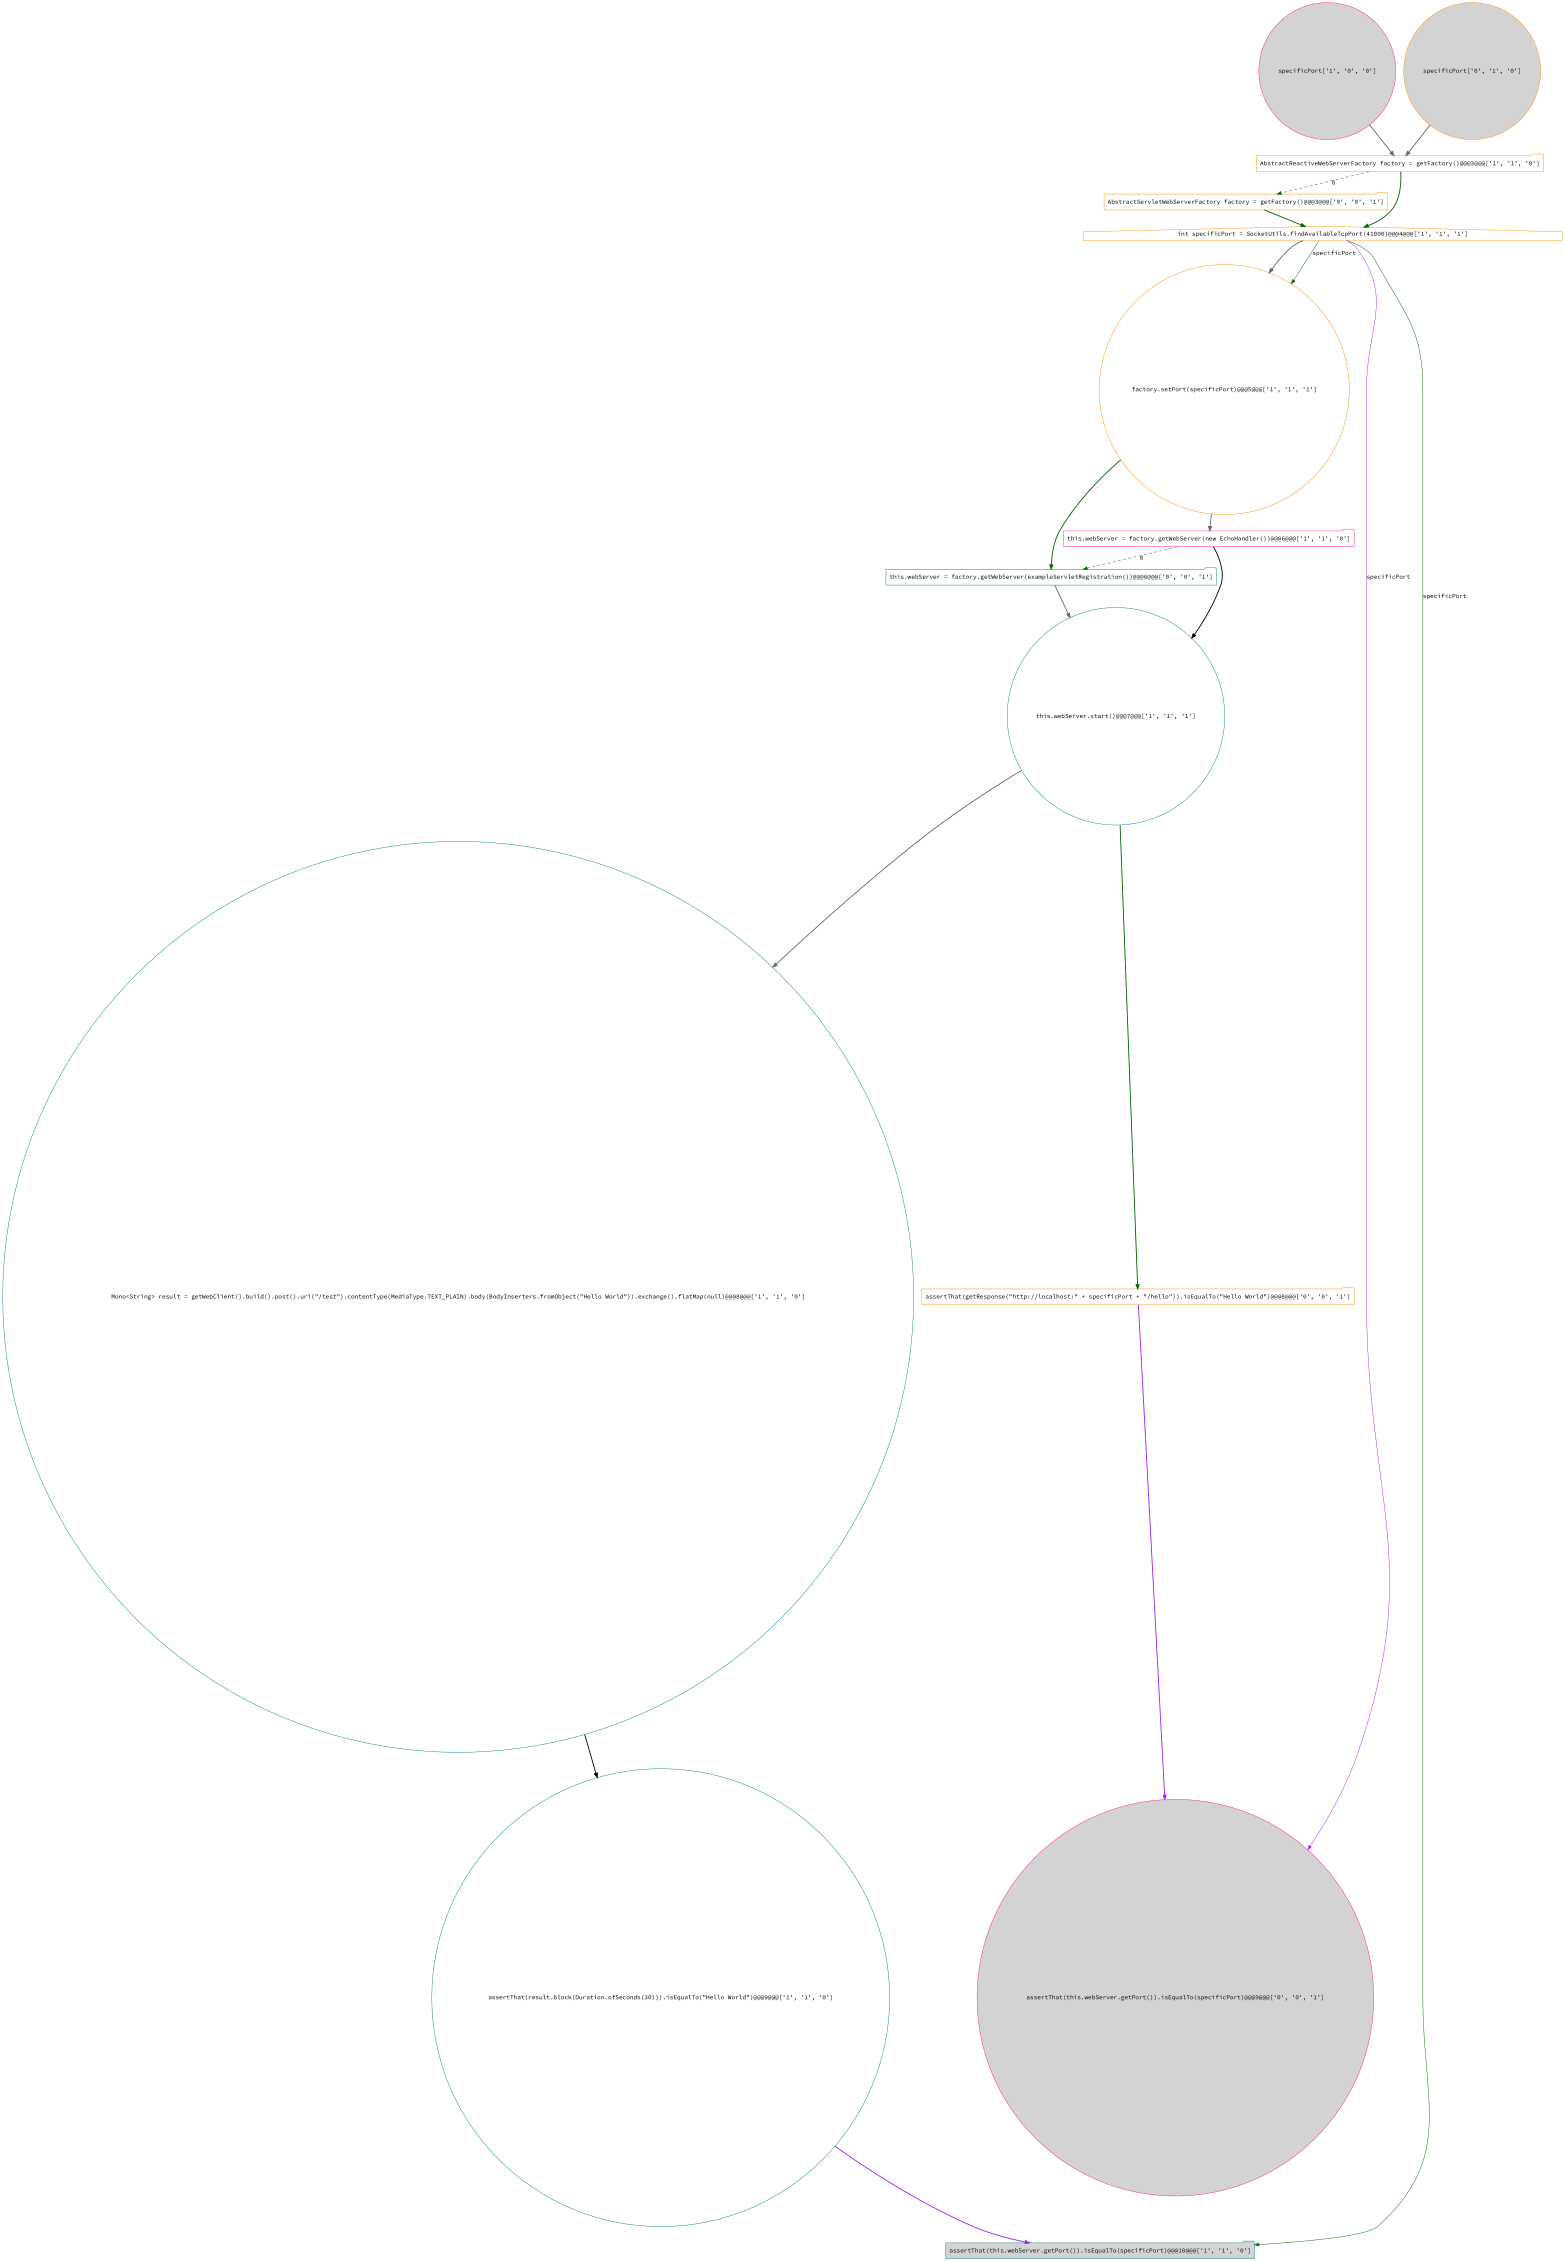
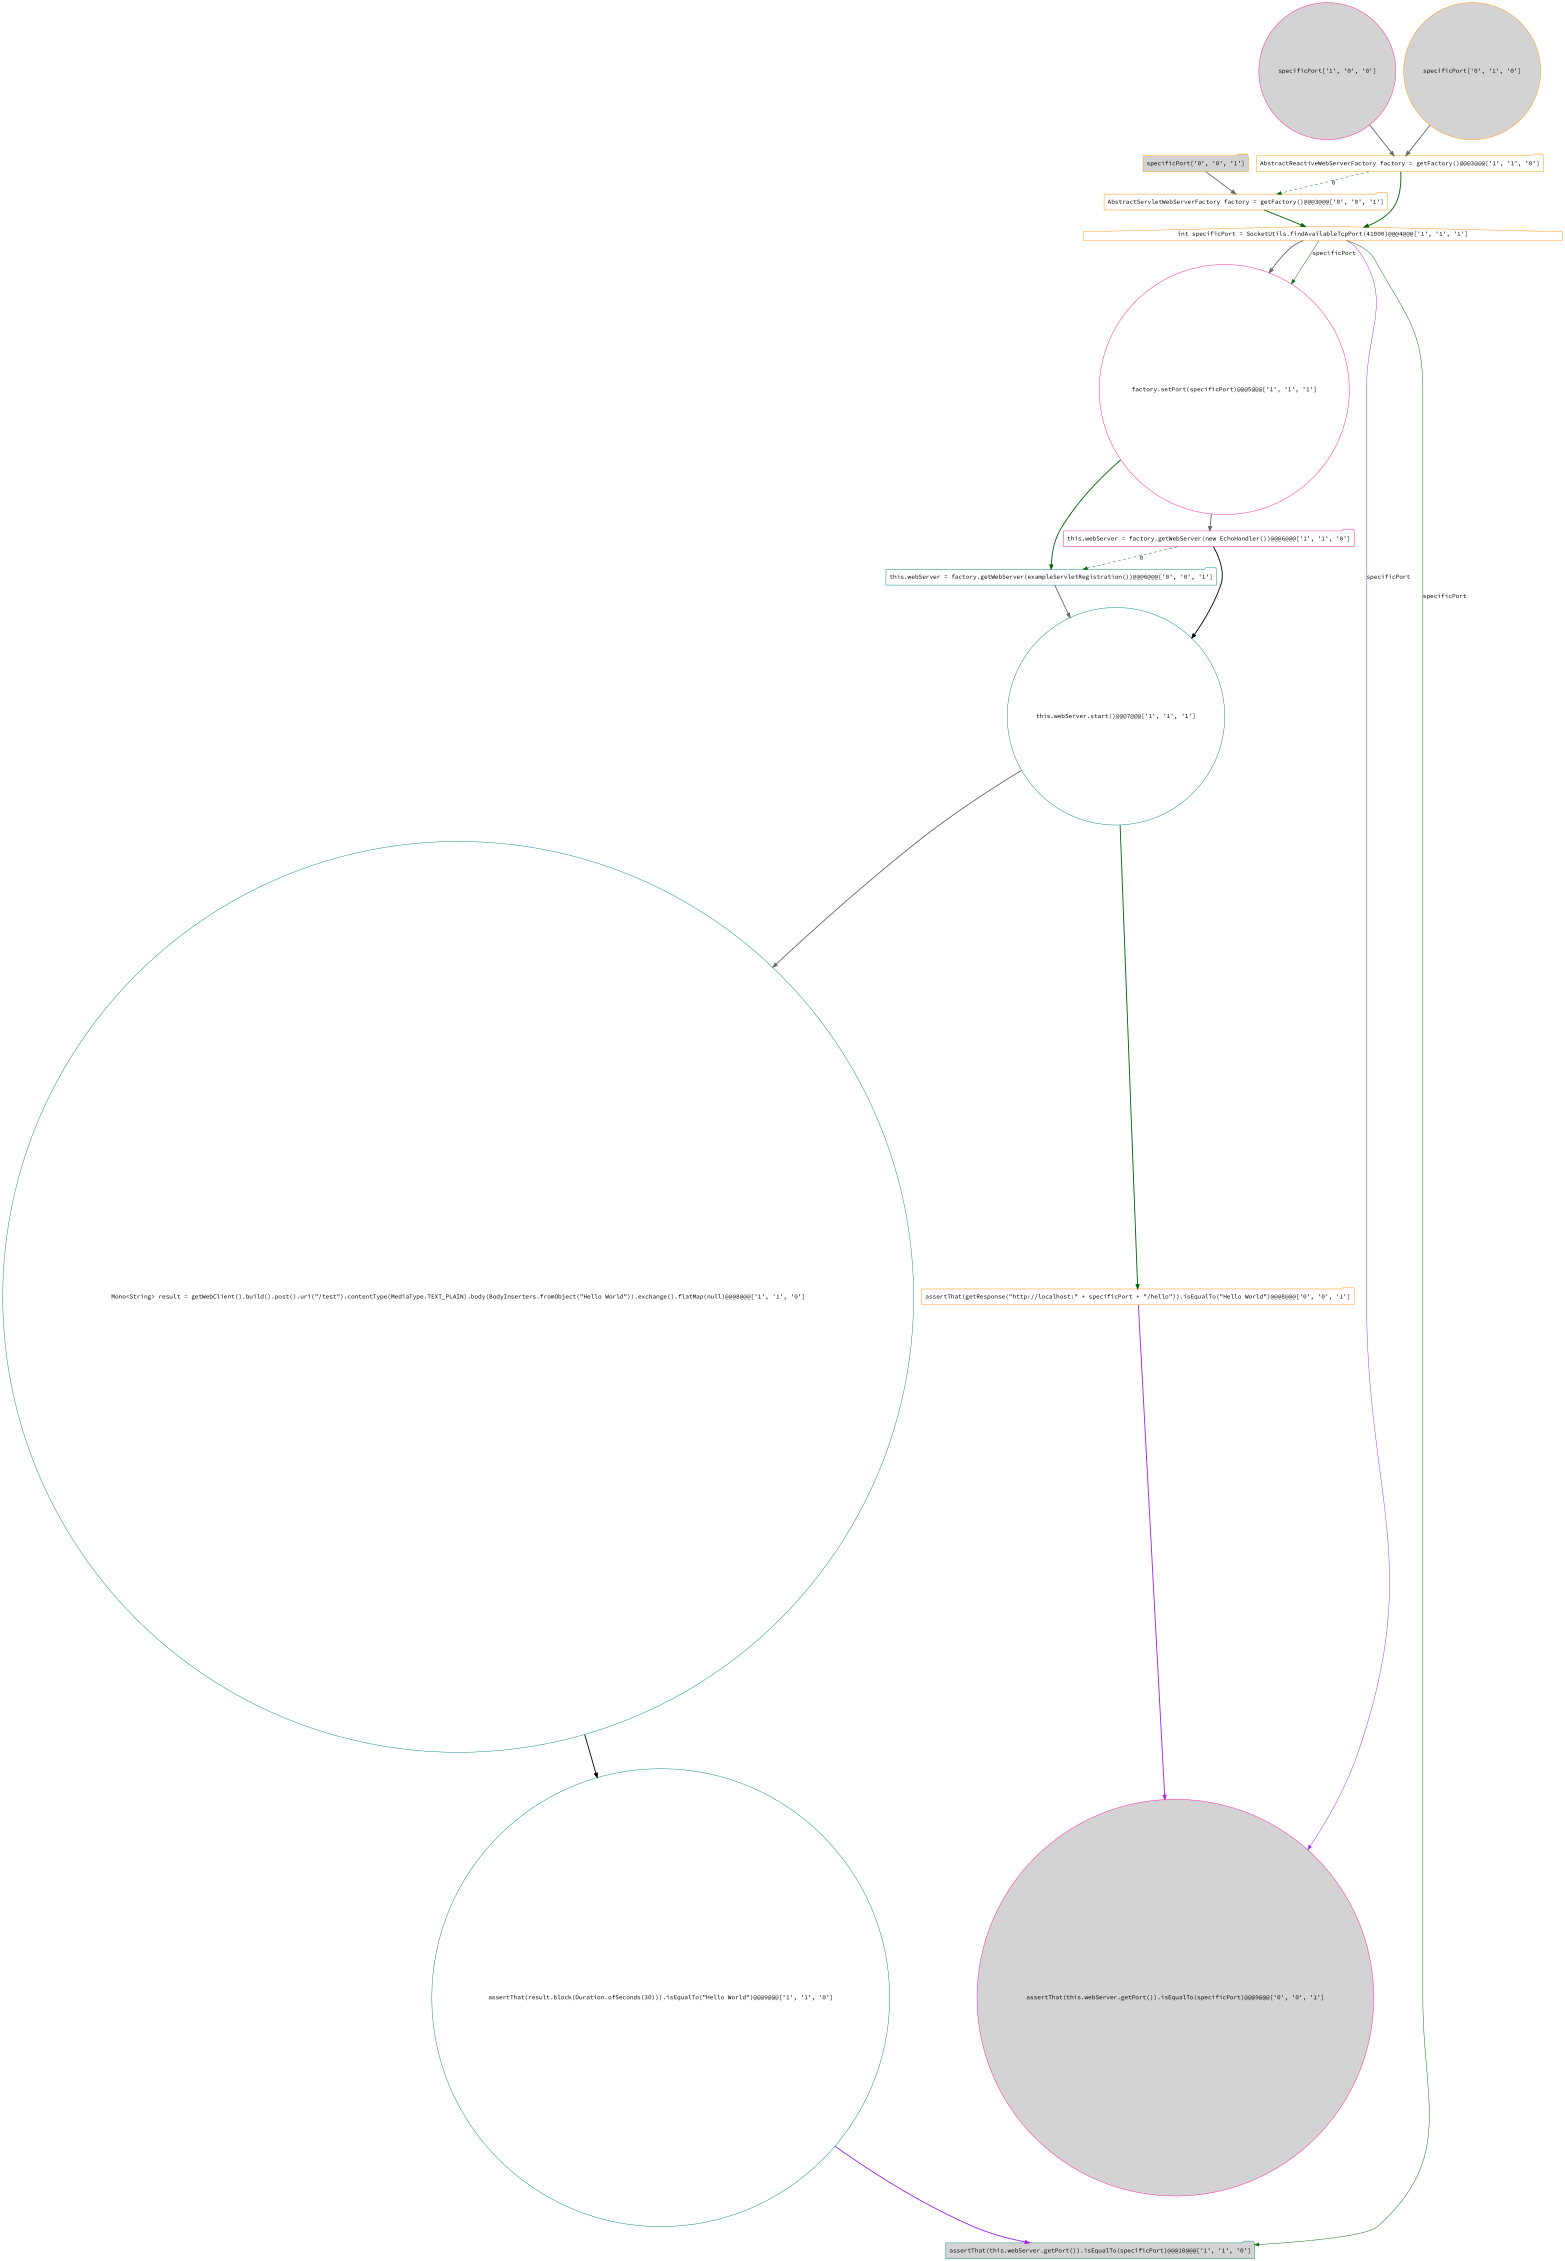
node "specificPort['0', '0', '1']": added
node "factory.setPort(specificPort)@@@5@@@['1', '1', '1']": color darkorange -> deeppink
